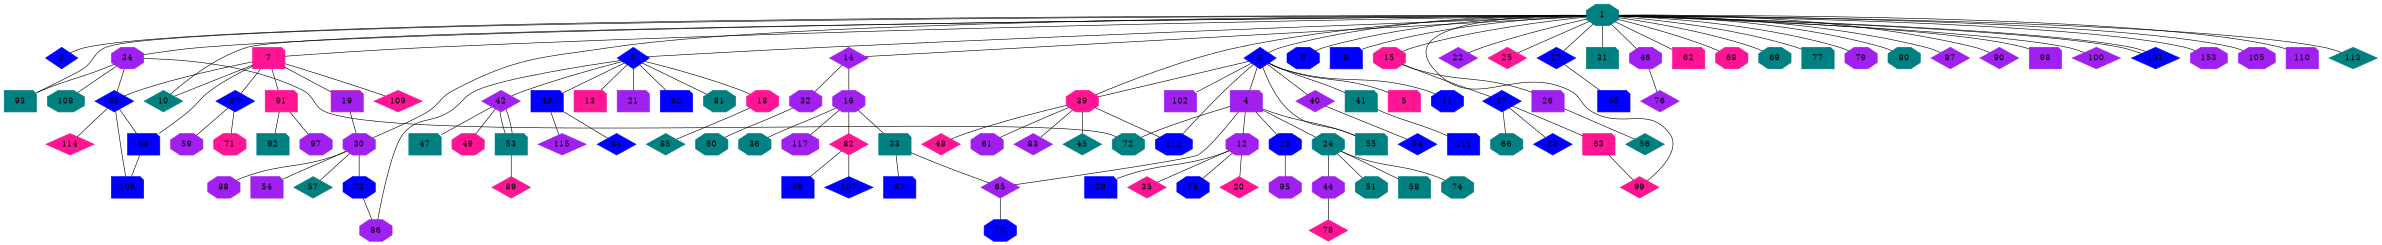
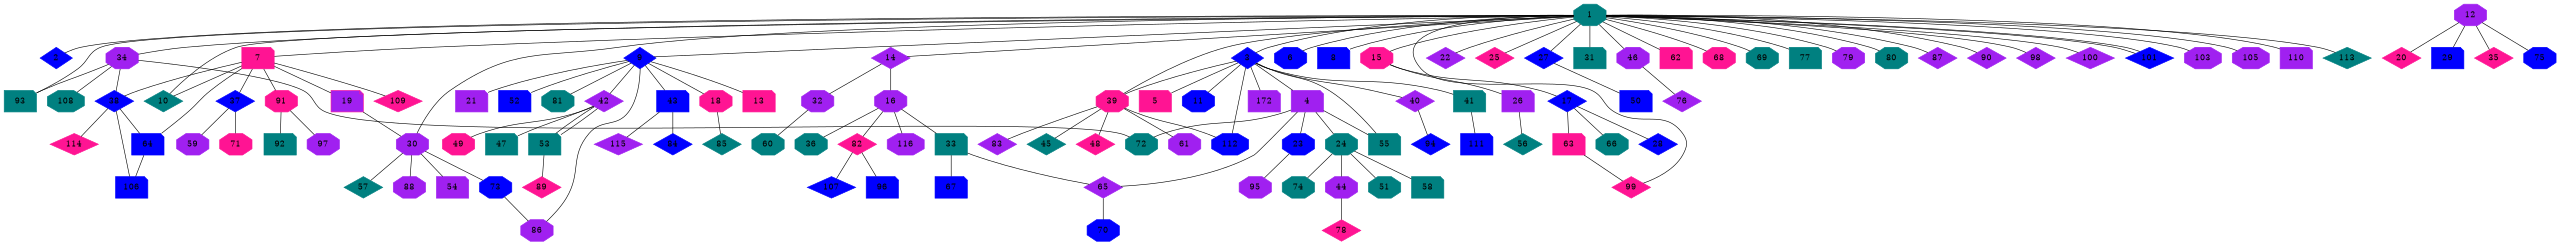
node "98": shape note -> diamond
node "153": label "153" -> "103"
node "91": shape note -> octagon
node "102": label "102" -> "172"
edge "4" -- "12": removed
node "117": label "117" -> "116"
